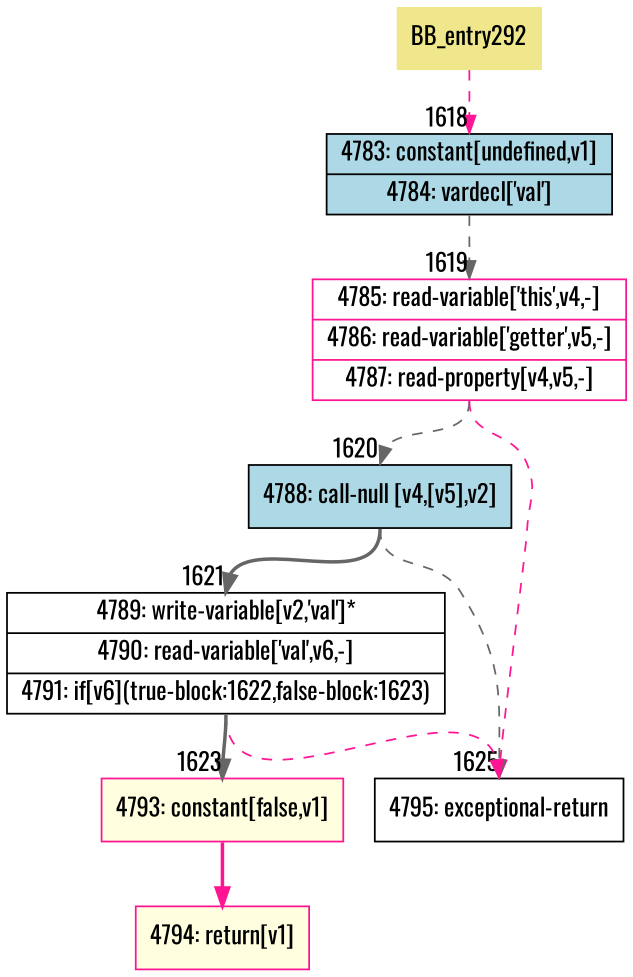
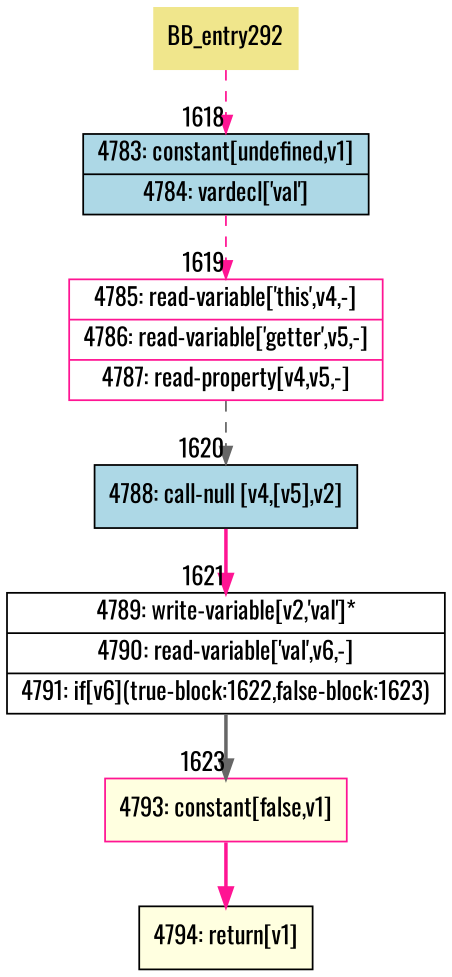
edge "4783: constant[undefined,v1]" -> "4785: read-variable['this',v4,-]": color gray40 -> deeppink
edge "4788: call-null [v4,[v5],v2]" -> "4789: write-variable[v2,'val']*": color gray40 -> deeppink
node "4795: exceptional-return": removed
node "4794: return[v1]": color deeppink -> black
